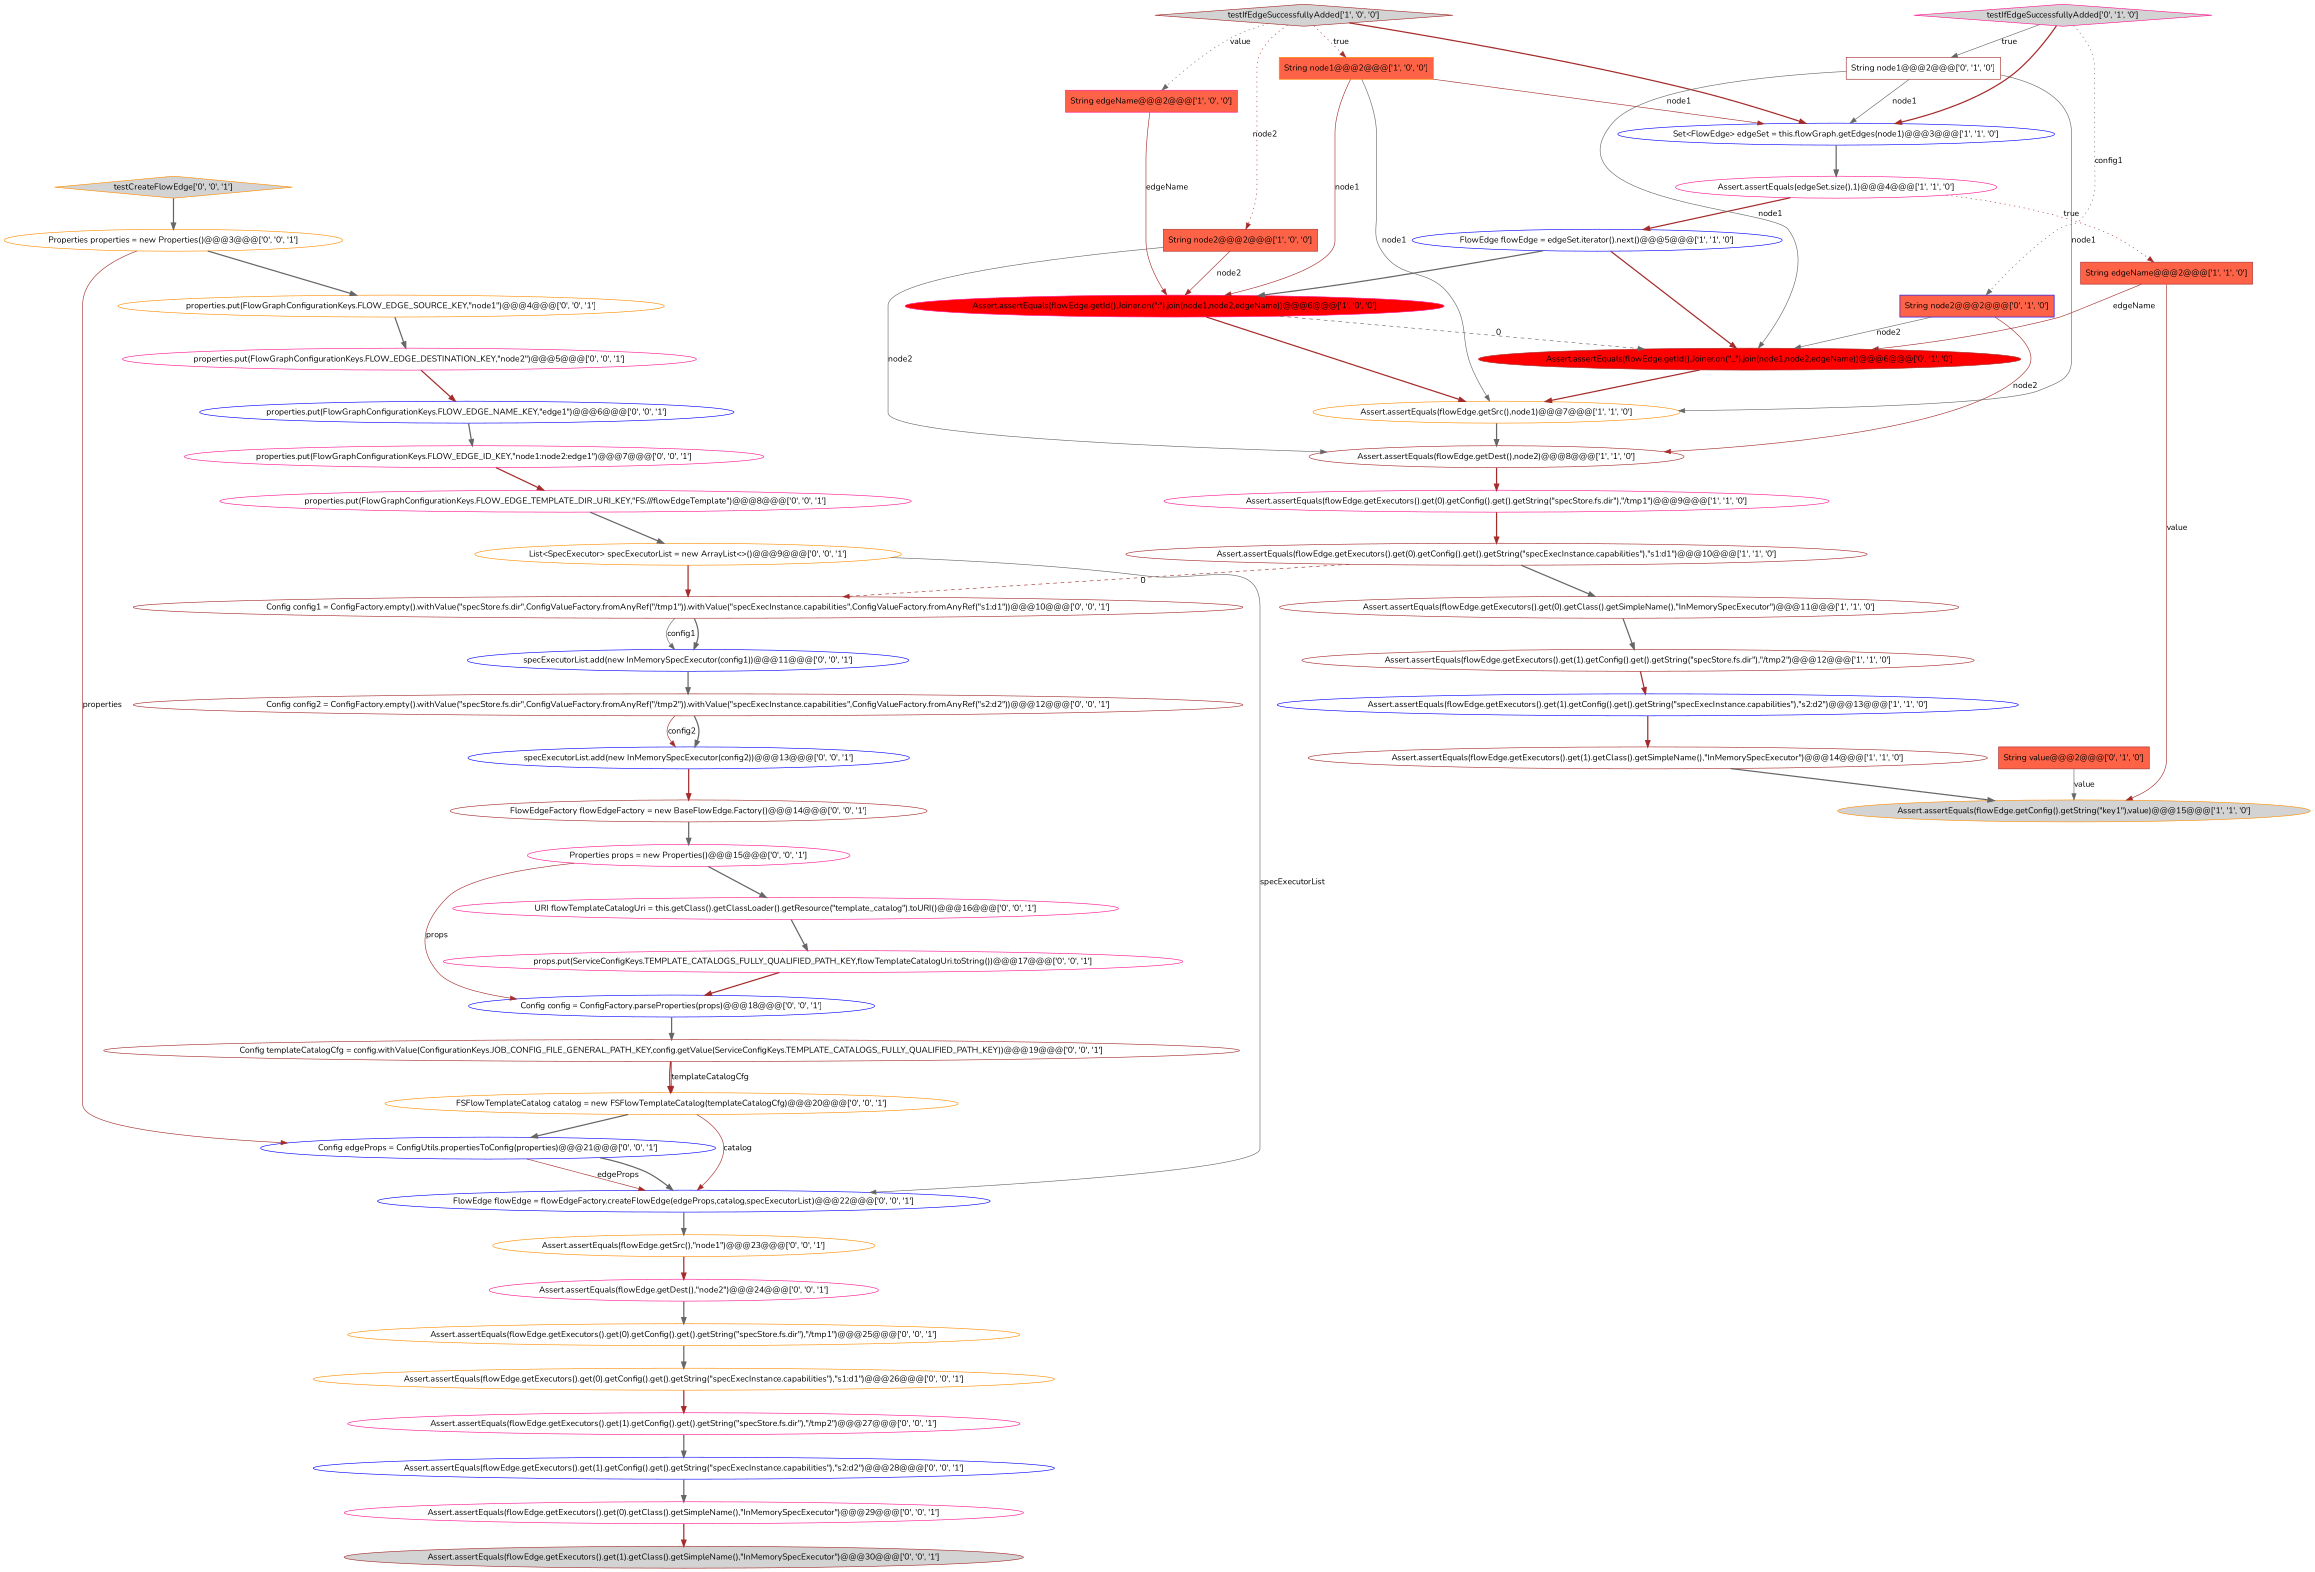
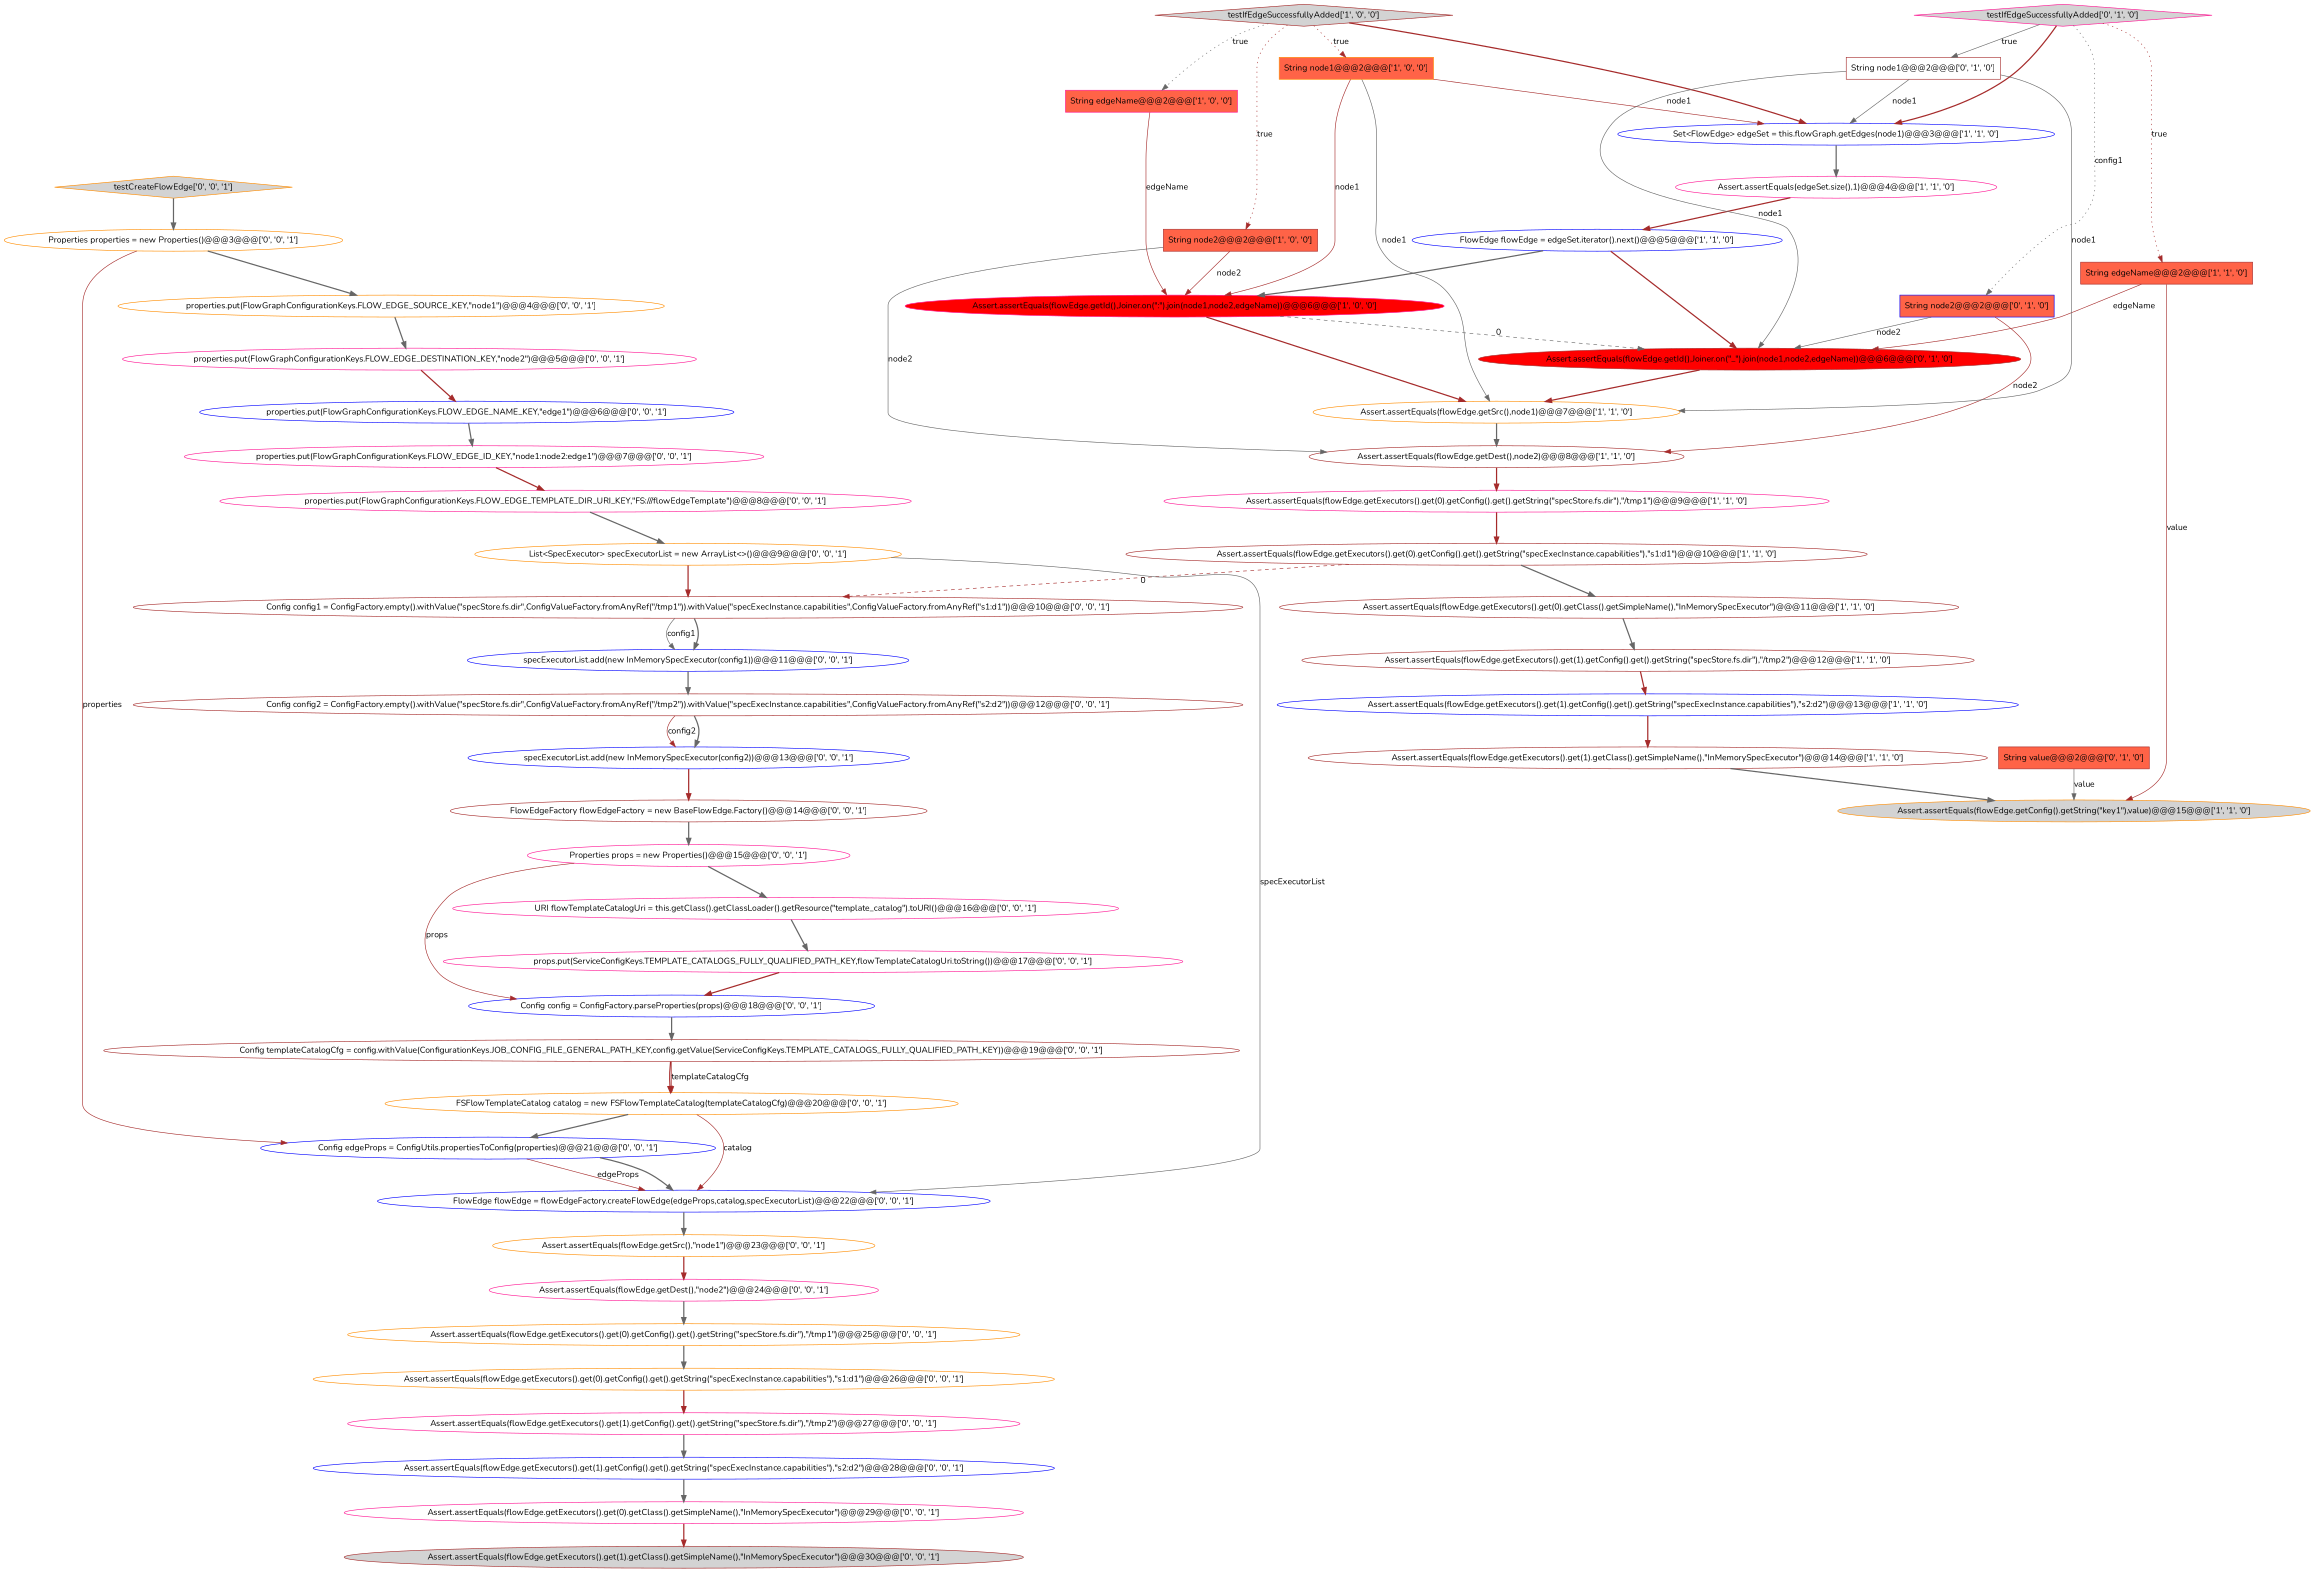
edge "testIfEdgeSuccessfullyAdded['1', '0', '0']" -> "String edgeName@@@2@@@['1', '0', '0']": label "value" -> "true"
edge "testIfEdgeSuccessfullyAdded['1', '0', '0']" -> "String node2@@@2@@@['1', '0', '0']": label "node2" -> "true"
edge "Assert.assertEquals(edgeSet.size(),1)@@@4@@@['1', '1', '0']" -> "String edgeName@@@2@@@['1', '1', '0']": now "testIfEdgeSuccessfullyAdded['0', '1', '0']" -> "String edgeName@@@2@@@['1', '1', '0']"
